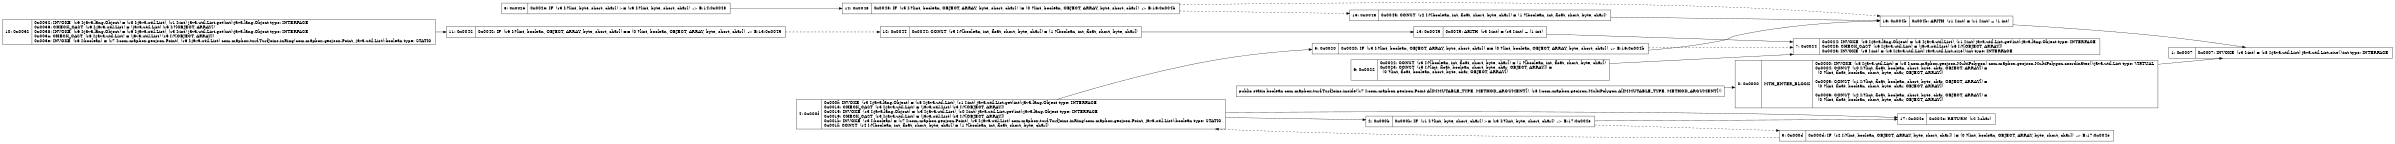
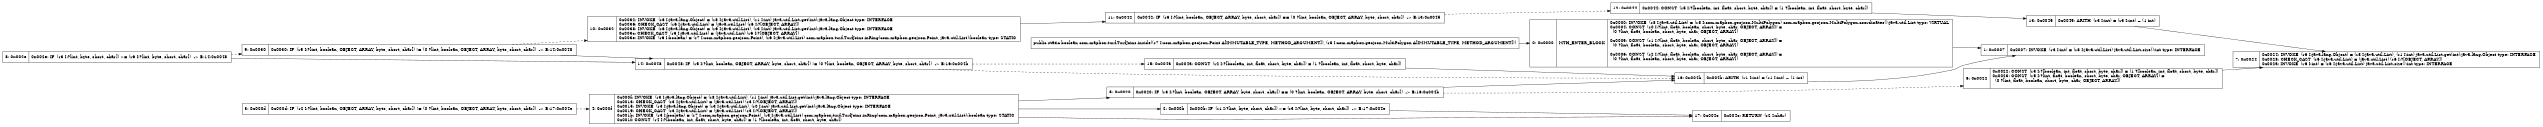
edge "5: 0x0020" -> "7: 0x0024": now "5: 0x0020" -> "6: 0x0022"
node "9: 0x0030": added
edge "2: 0x000b" -> "3: 0x000d": removed
